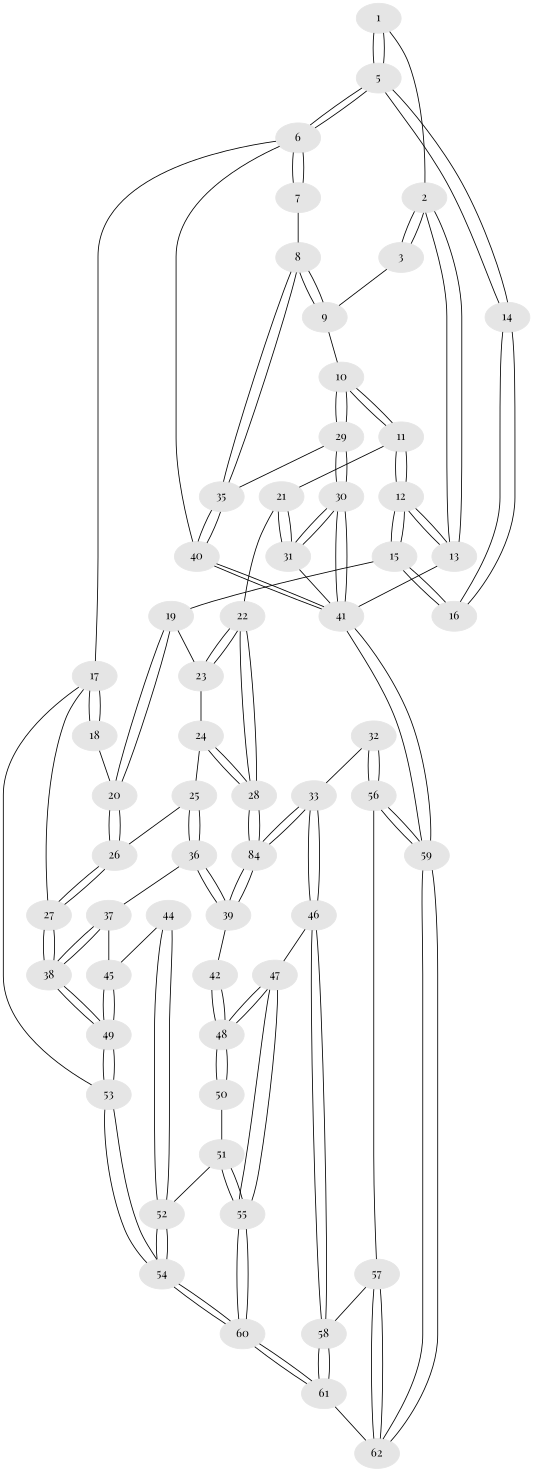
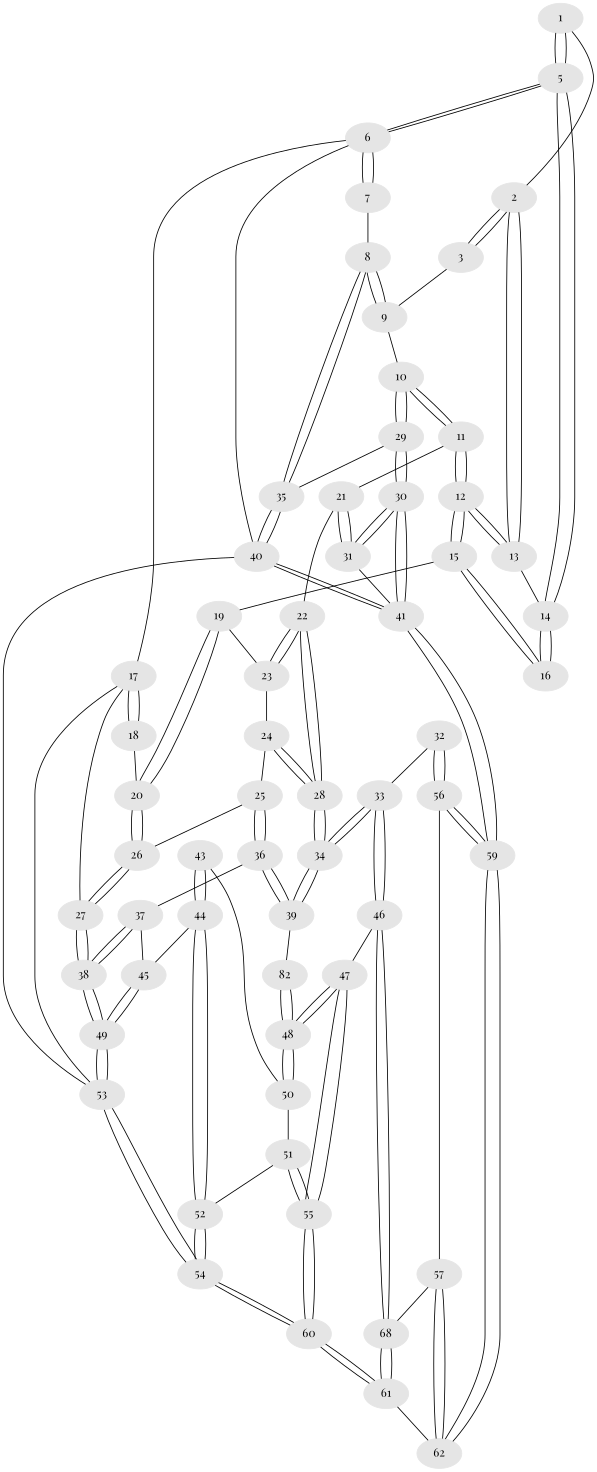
edge "13" -- "41": now "13" -- "14"
edge "40" -- "53": added
node "43": added
node "84": label "84" -> "34"
node "42": label "42" -> "82"
node "58": label "58" -> "68"
